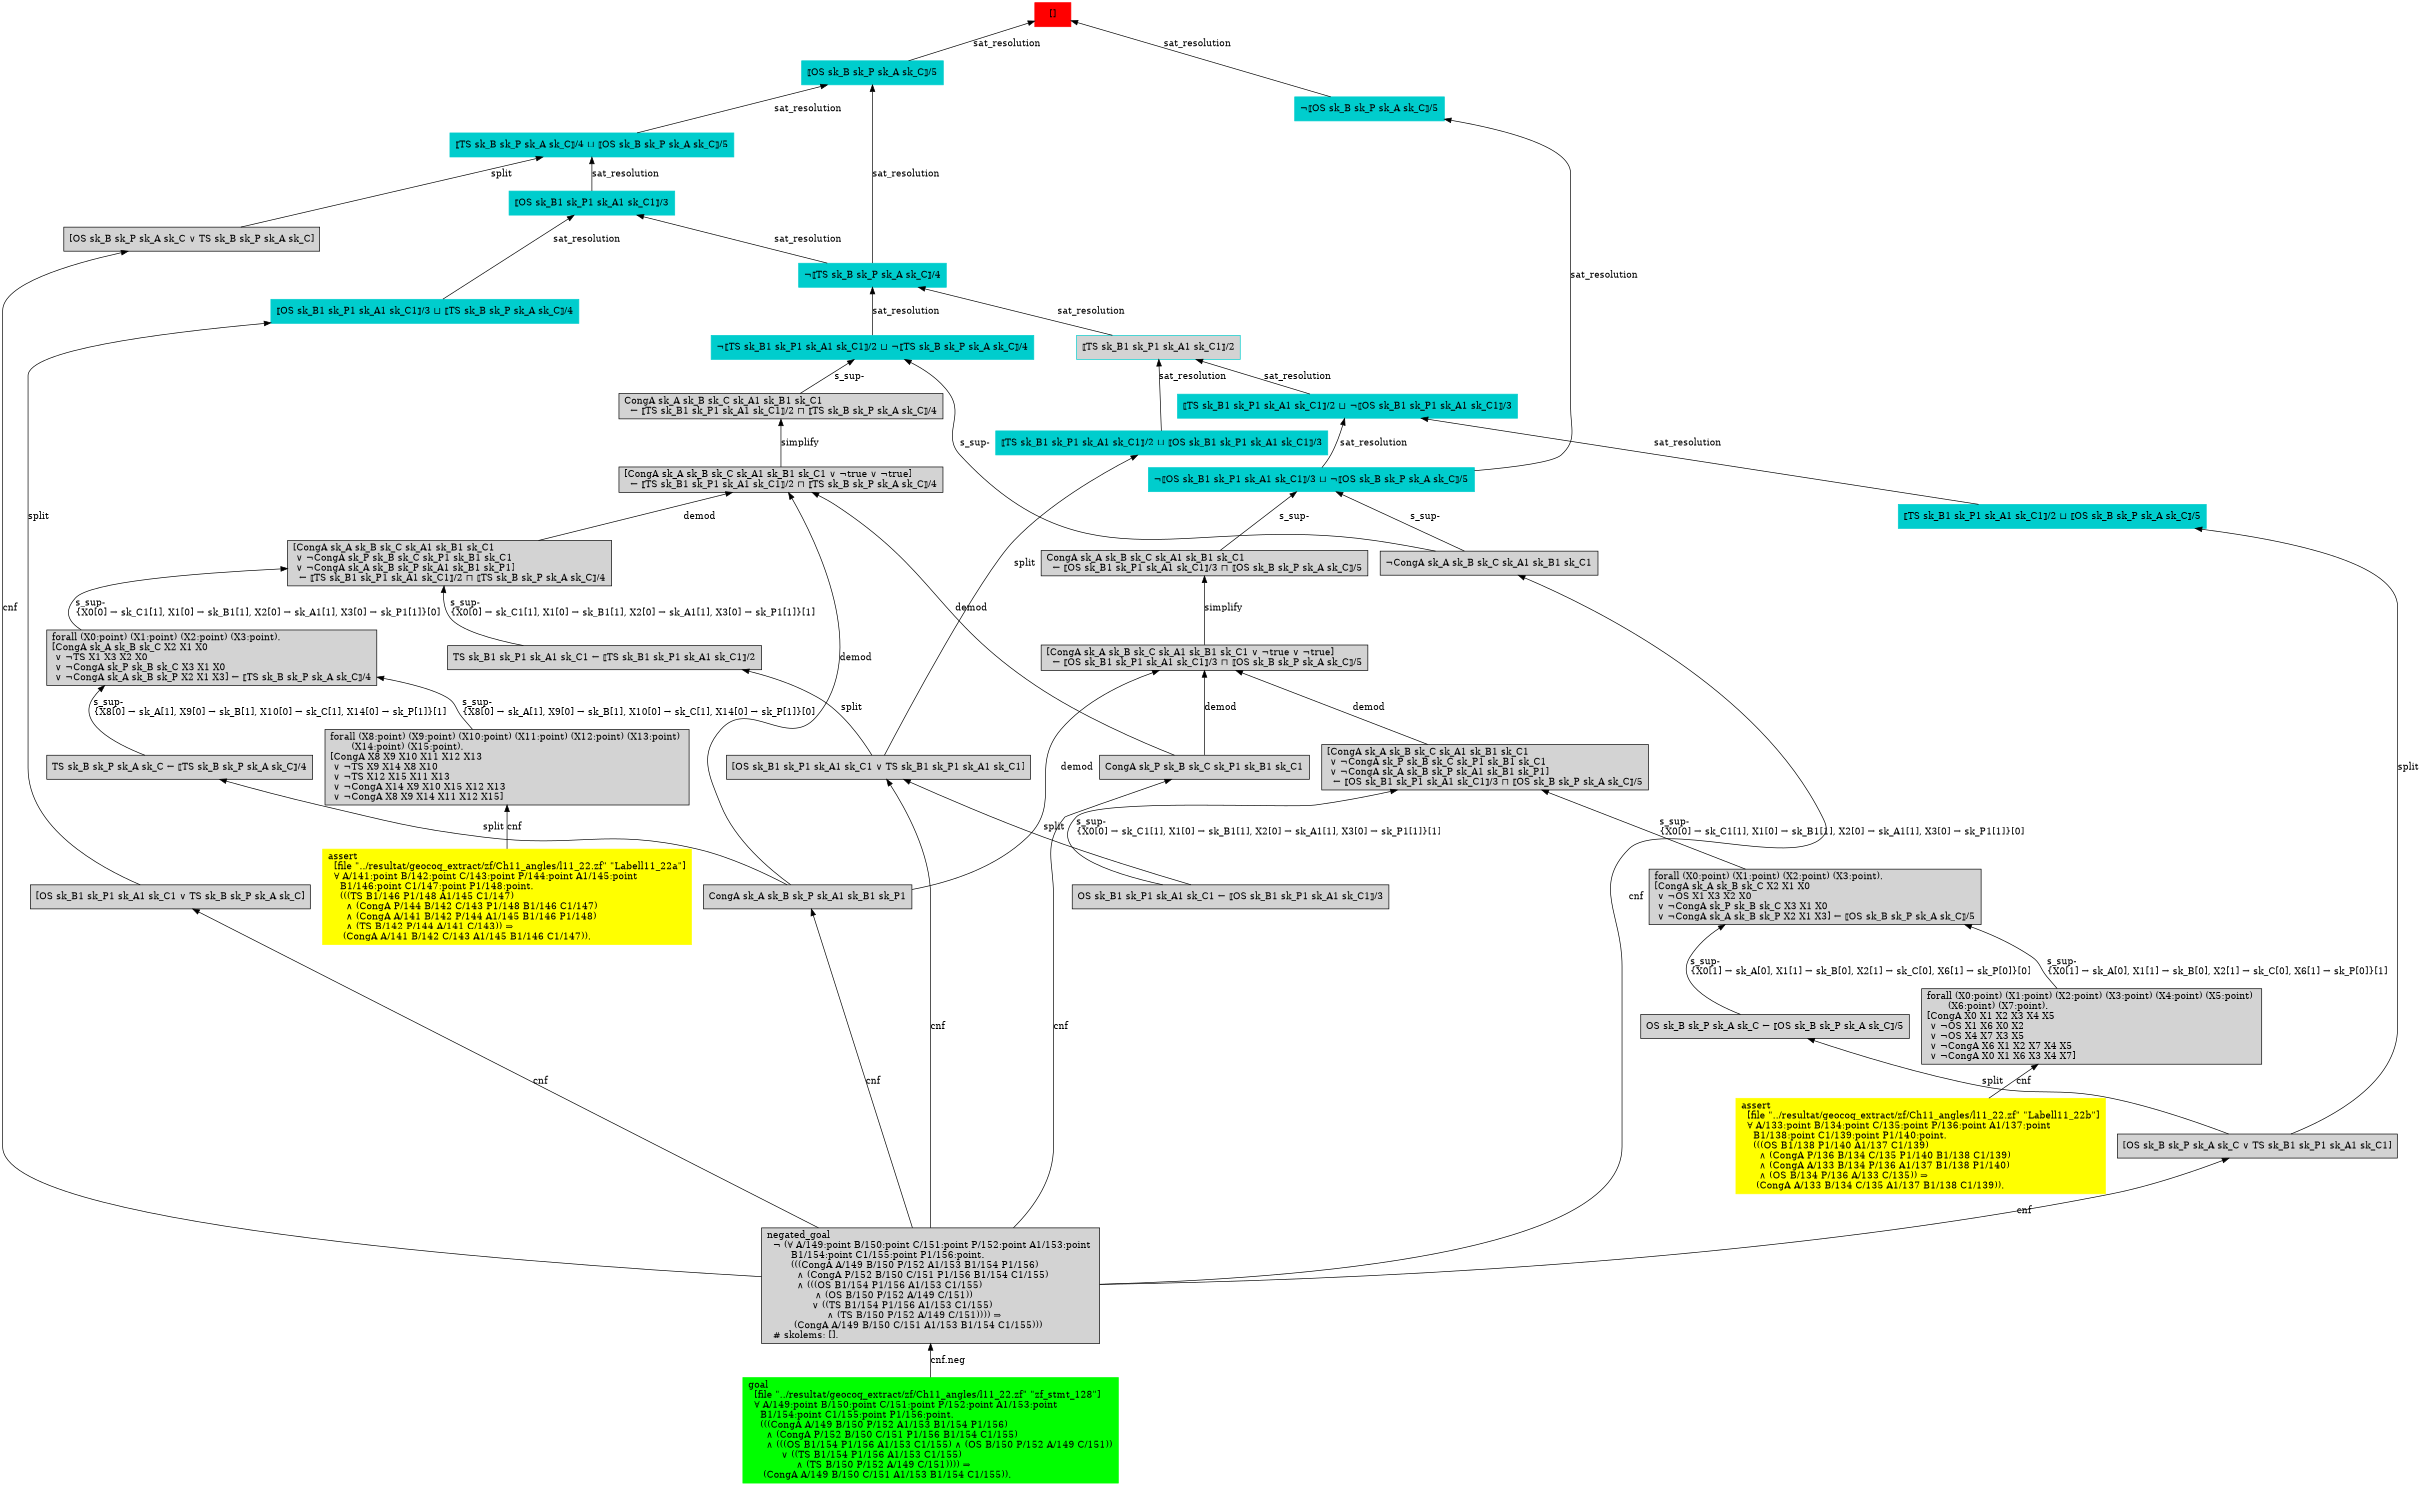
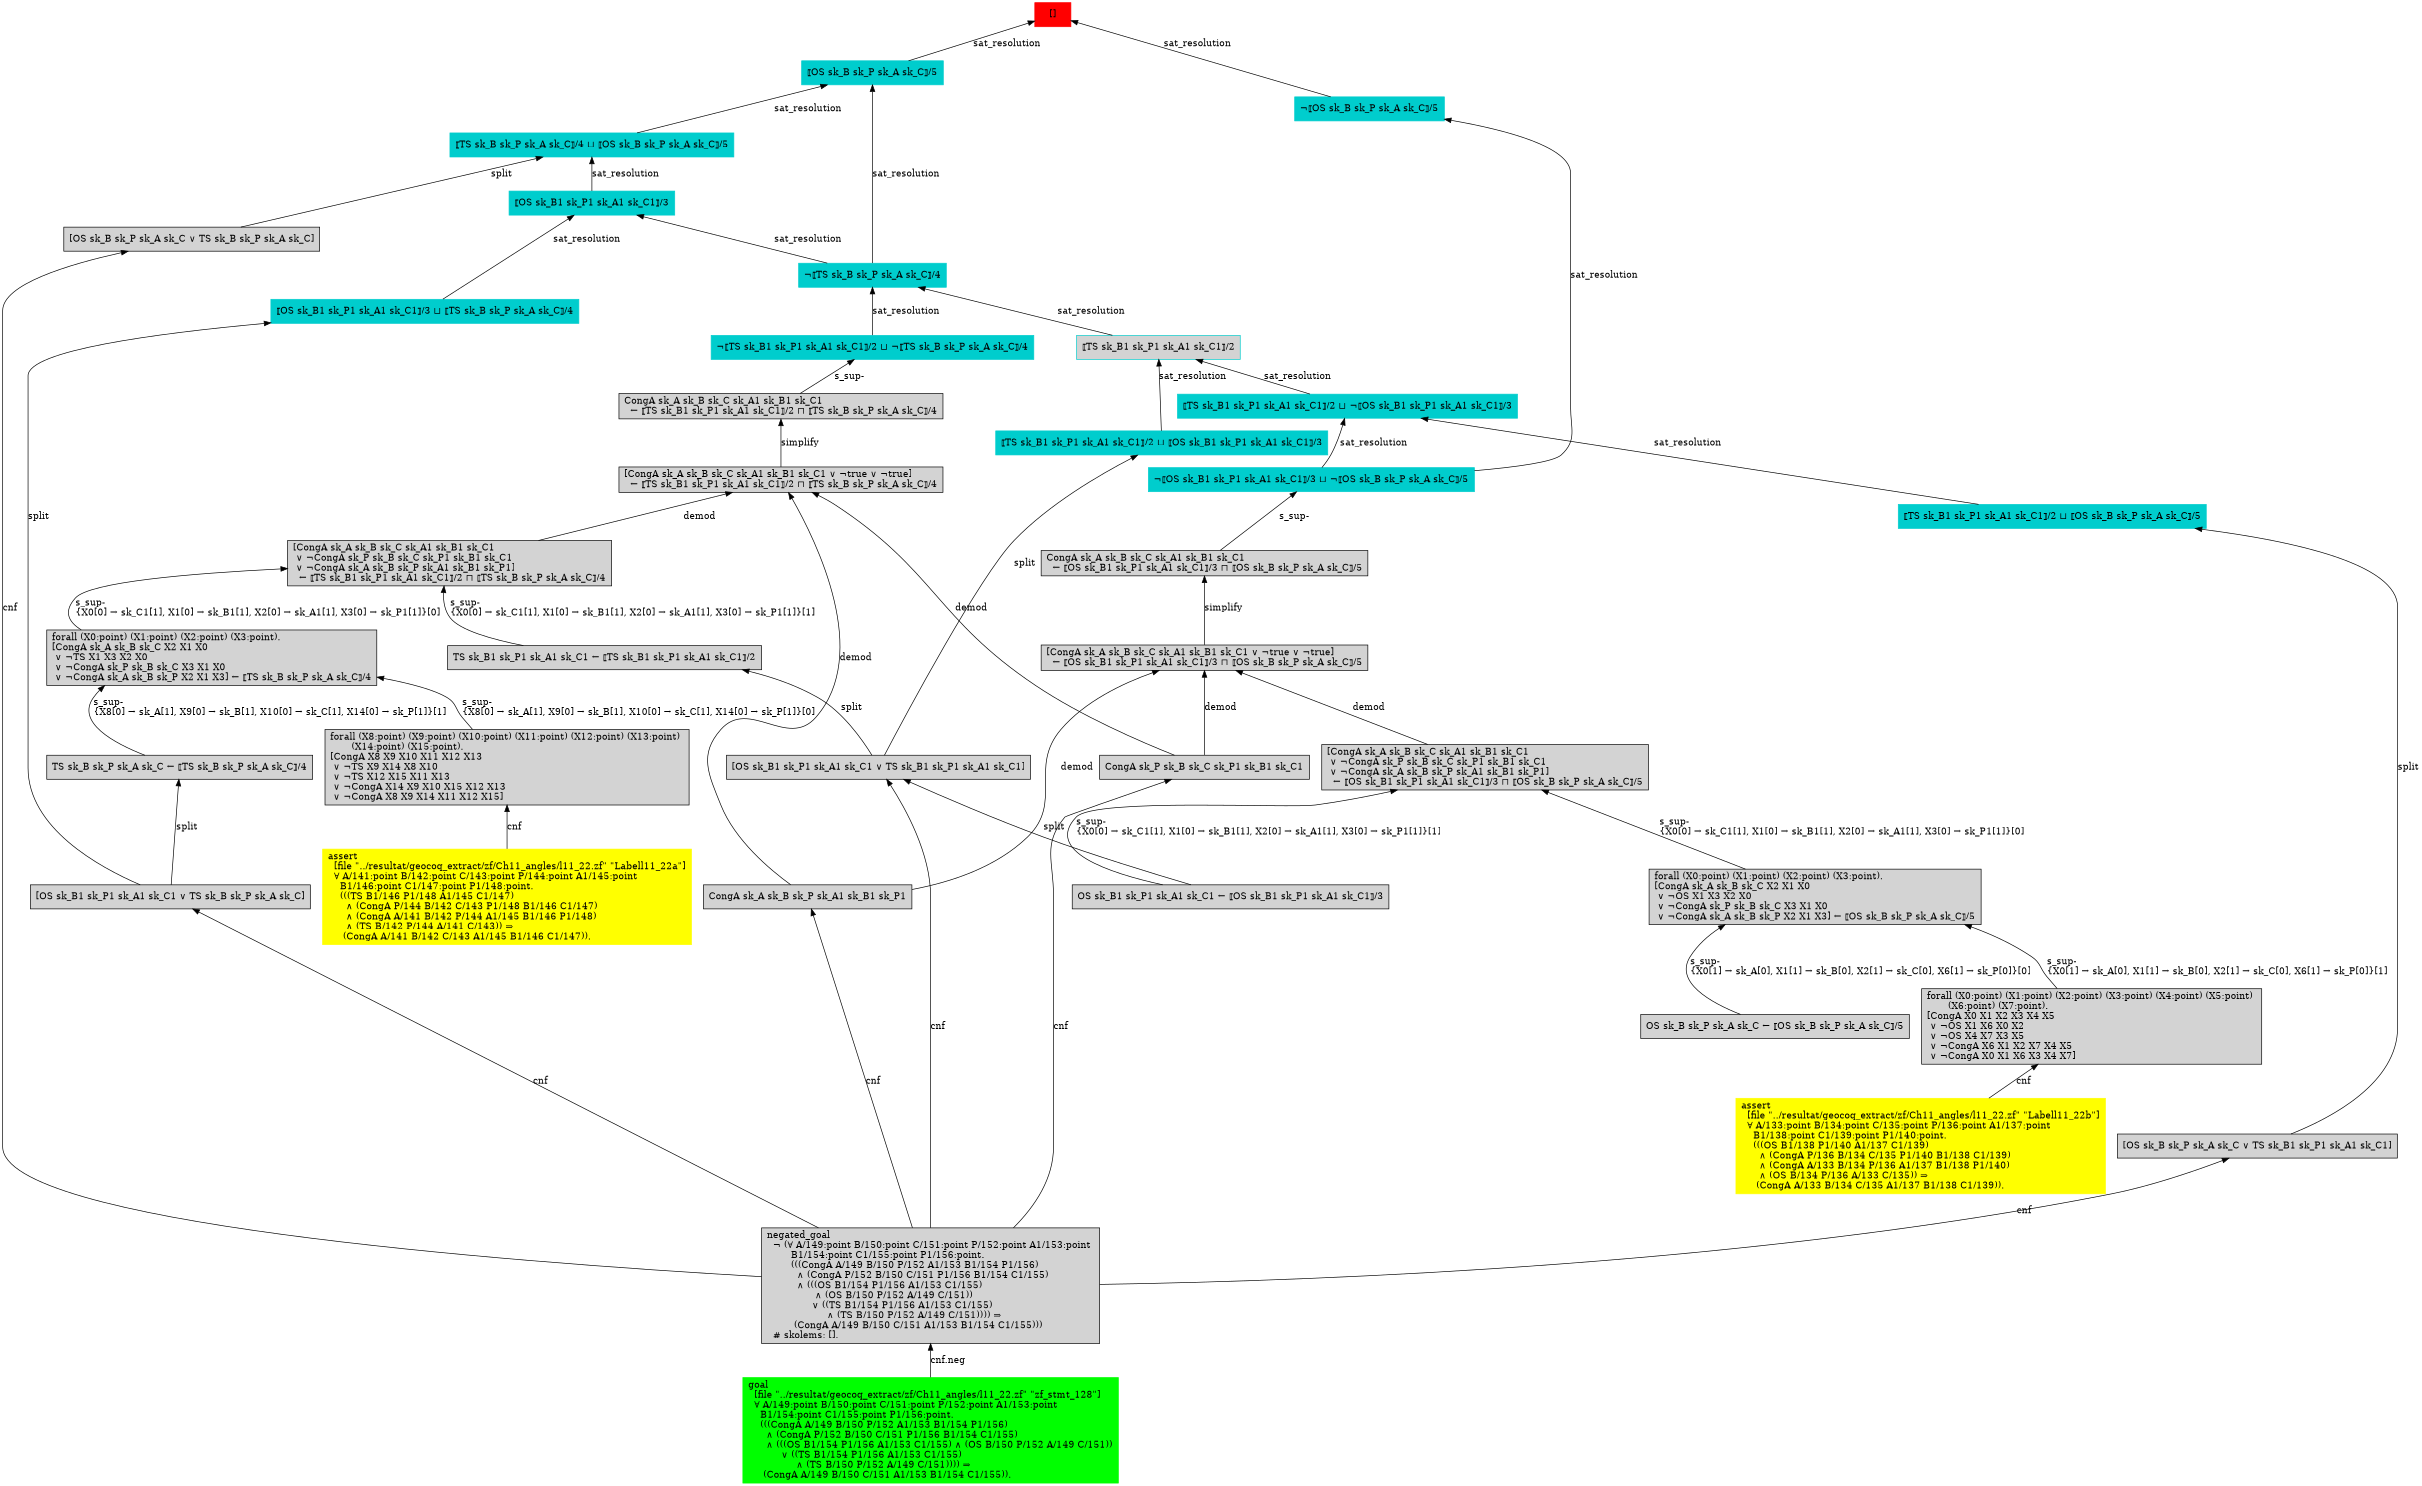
node "¬CongA sk_A sk_B sk_C sk_A1 sk_B1 sk_C1": removed
edge "CongA sk_A sk_B sk_P sk_A1 sk_B1 sk_P1" -> "TS sk_B sk_P sk_A sk_C ← ⟦TS sk_B sk_P sk_A sk_C⟧/4": now "[OS sk_B1 sk_P1 sk_A1 sk_C1 ∨ TS sk_B sk_P sk_A sk_C]" -> "TS sk_B sk_P sk_A sk_C ← ⟦TS sk_B sk_P sk_A sk_C⟧/4"
edge "[OS sk_B sk_P sk_A sk_C ∨ TS sk_B1 sk_P1 sk_A1 sk_C1]" -> "OS sk_B sk_P sk_A sk_C ← ⟦OS sk_B sk_P sk_A sk_C⟧/5": removed, label "split"
